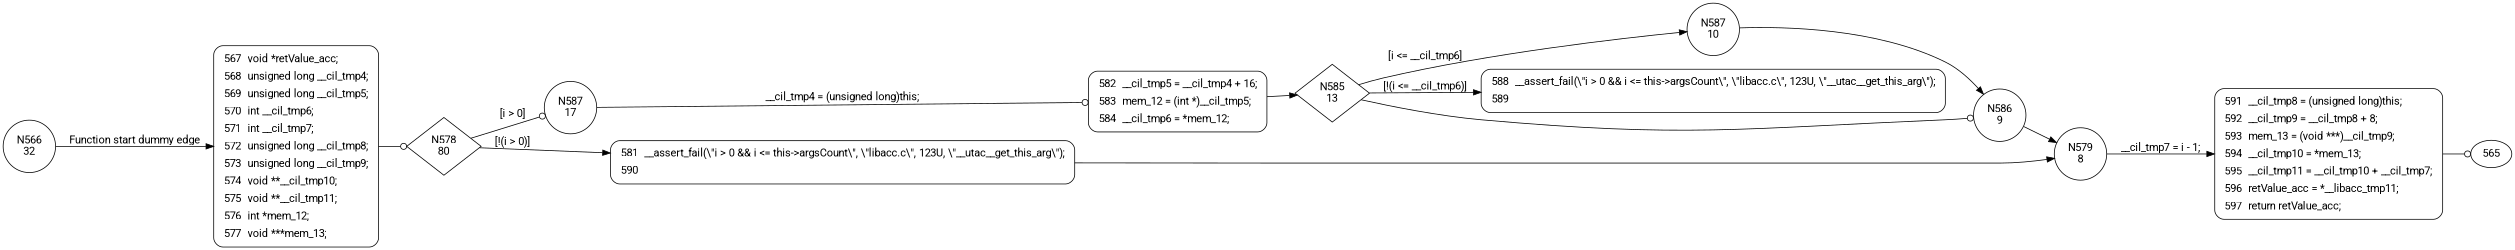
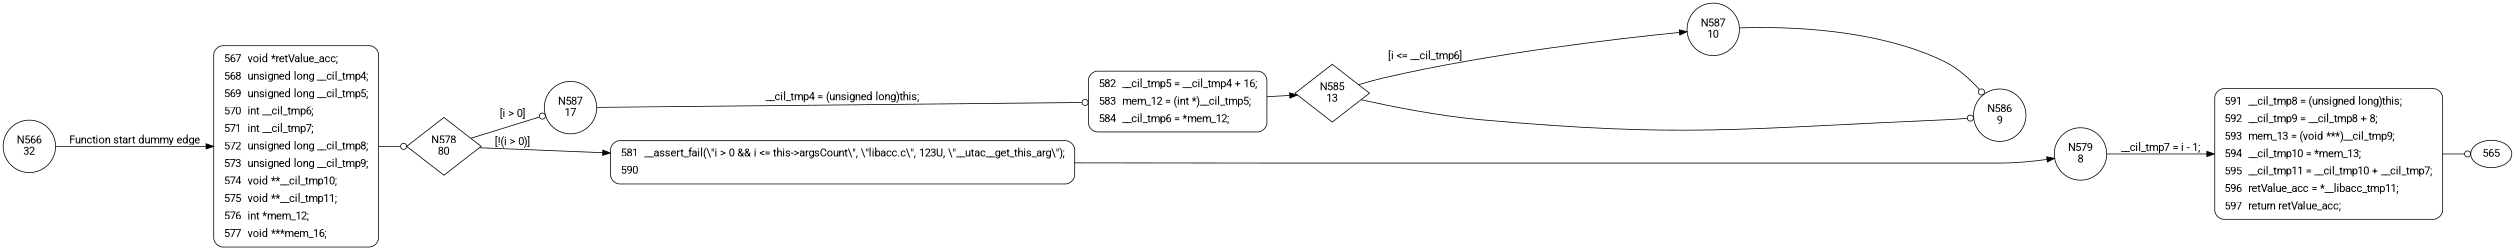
edge "N587 10" -> "N586 9": arrowhead normal -> odot
node "588": removed
edge "N586 9" -> "N579 8": removed
node "567": text "void ***mem_13;" -> "void ***mem_16;"
